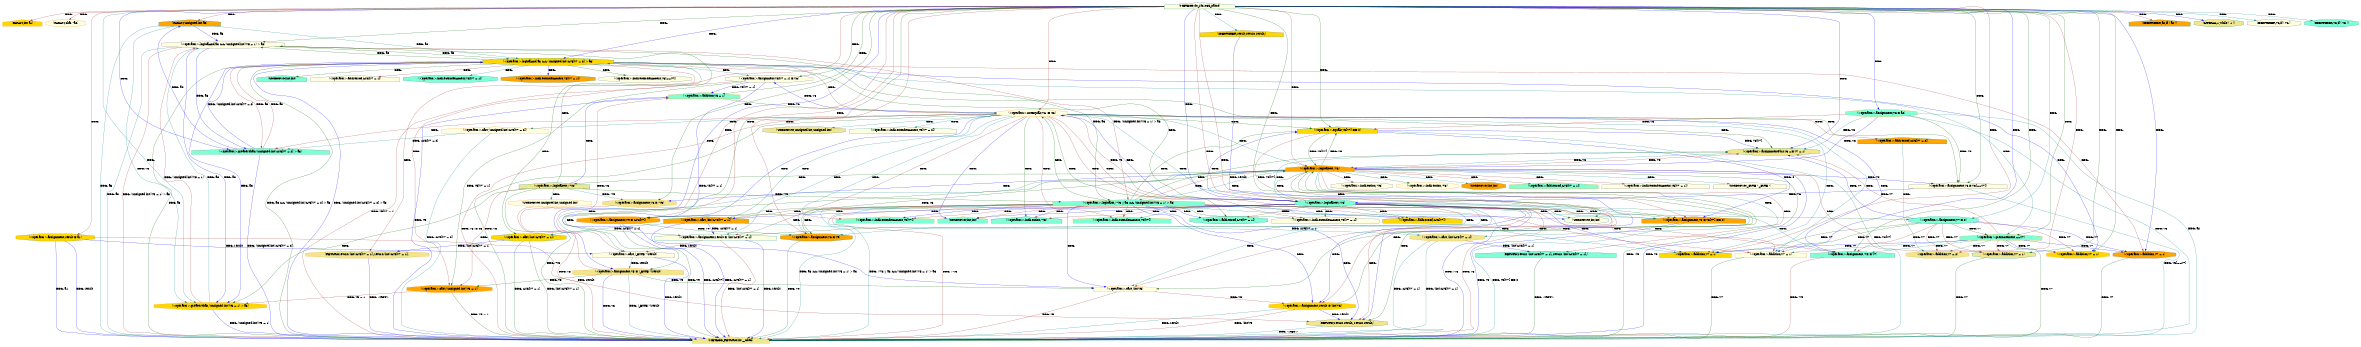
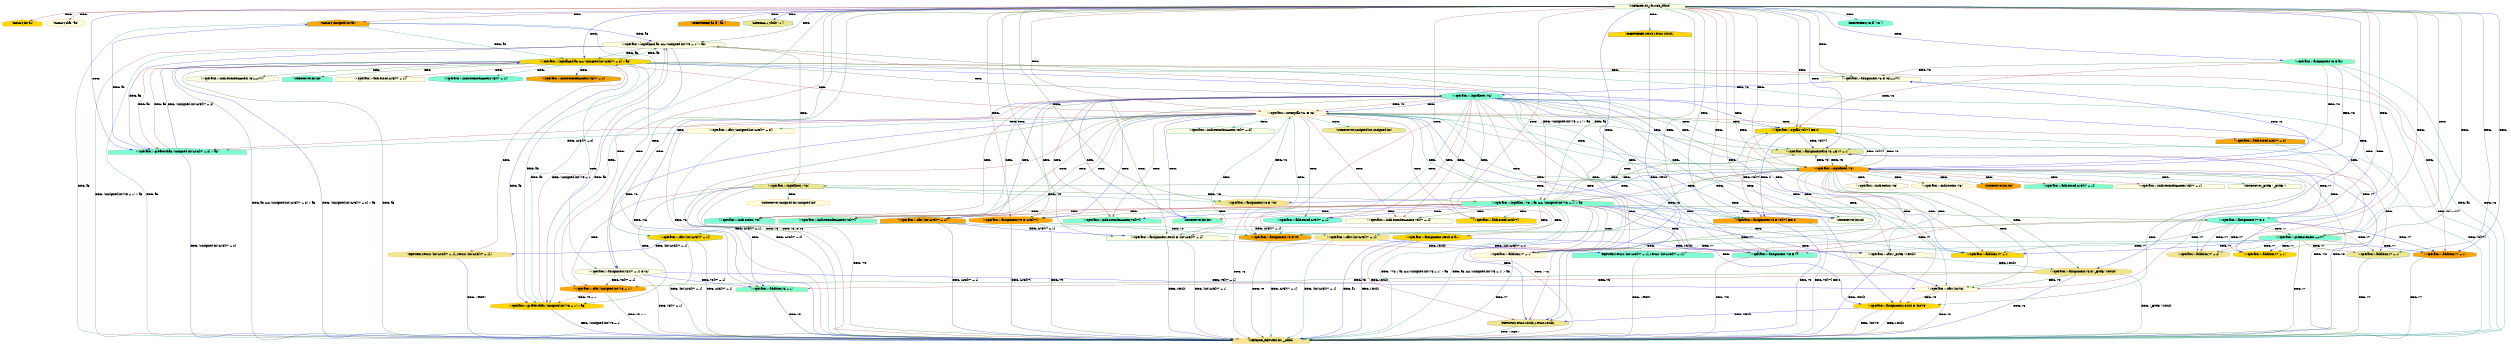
node "(IDENTIFIER,v6,if ( v6 ))": removed
edge "(<operator>.addition,v5 + 1)" -> "(<operator>.notEquals,v6 != 46)": now "(<operator>.assignment,v6 = *v3)" -> "(<operator>.notEquals,v6 != 46)"
edge "(METHOD,do_rfc1035_name)" -> "(<operator>.logicalNot,!v6)": removed, label "DDG:"
edge "(PARAM,unsigned int a3)" -> "(<operator>.greaterThan,(unsigned int)(v5 + 1) > a3)": label "DDG: v5" -> "DDG: a3"
edge "(<operator>.assignment,result = (int)v5)" -> "(<operator>.logicalNot,!v3)": reversed
node "(<operator>.assignment,v5 = (_BYTE *)result)": shape house -> octagon
